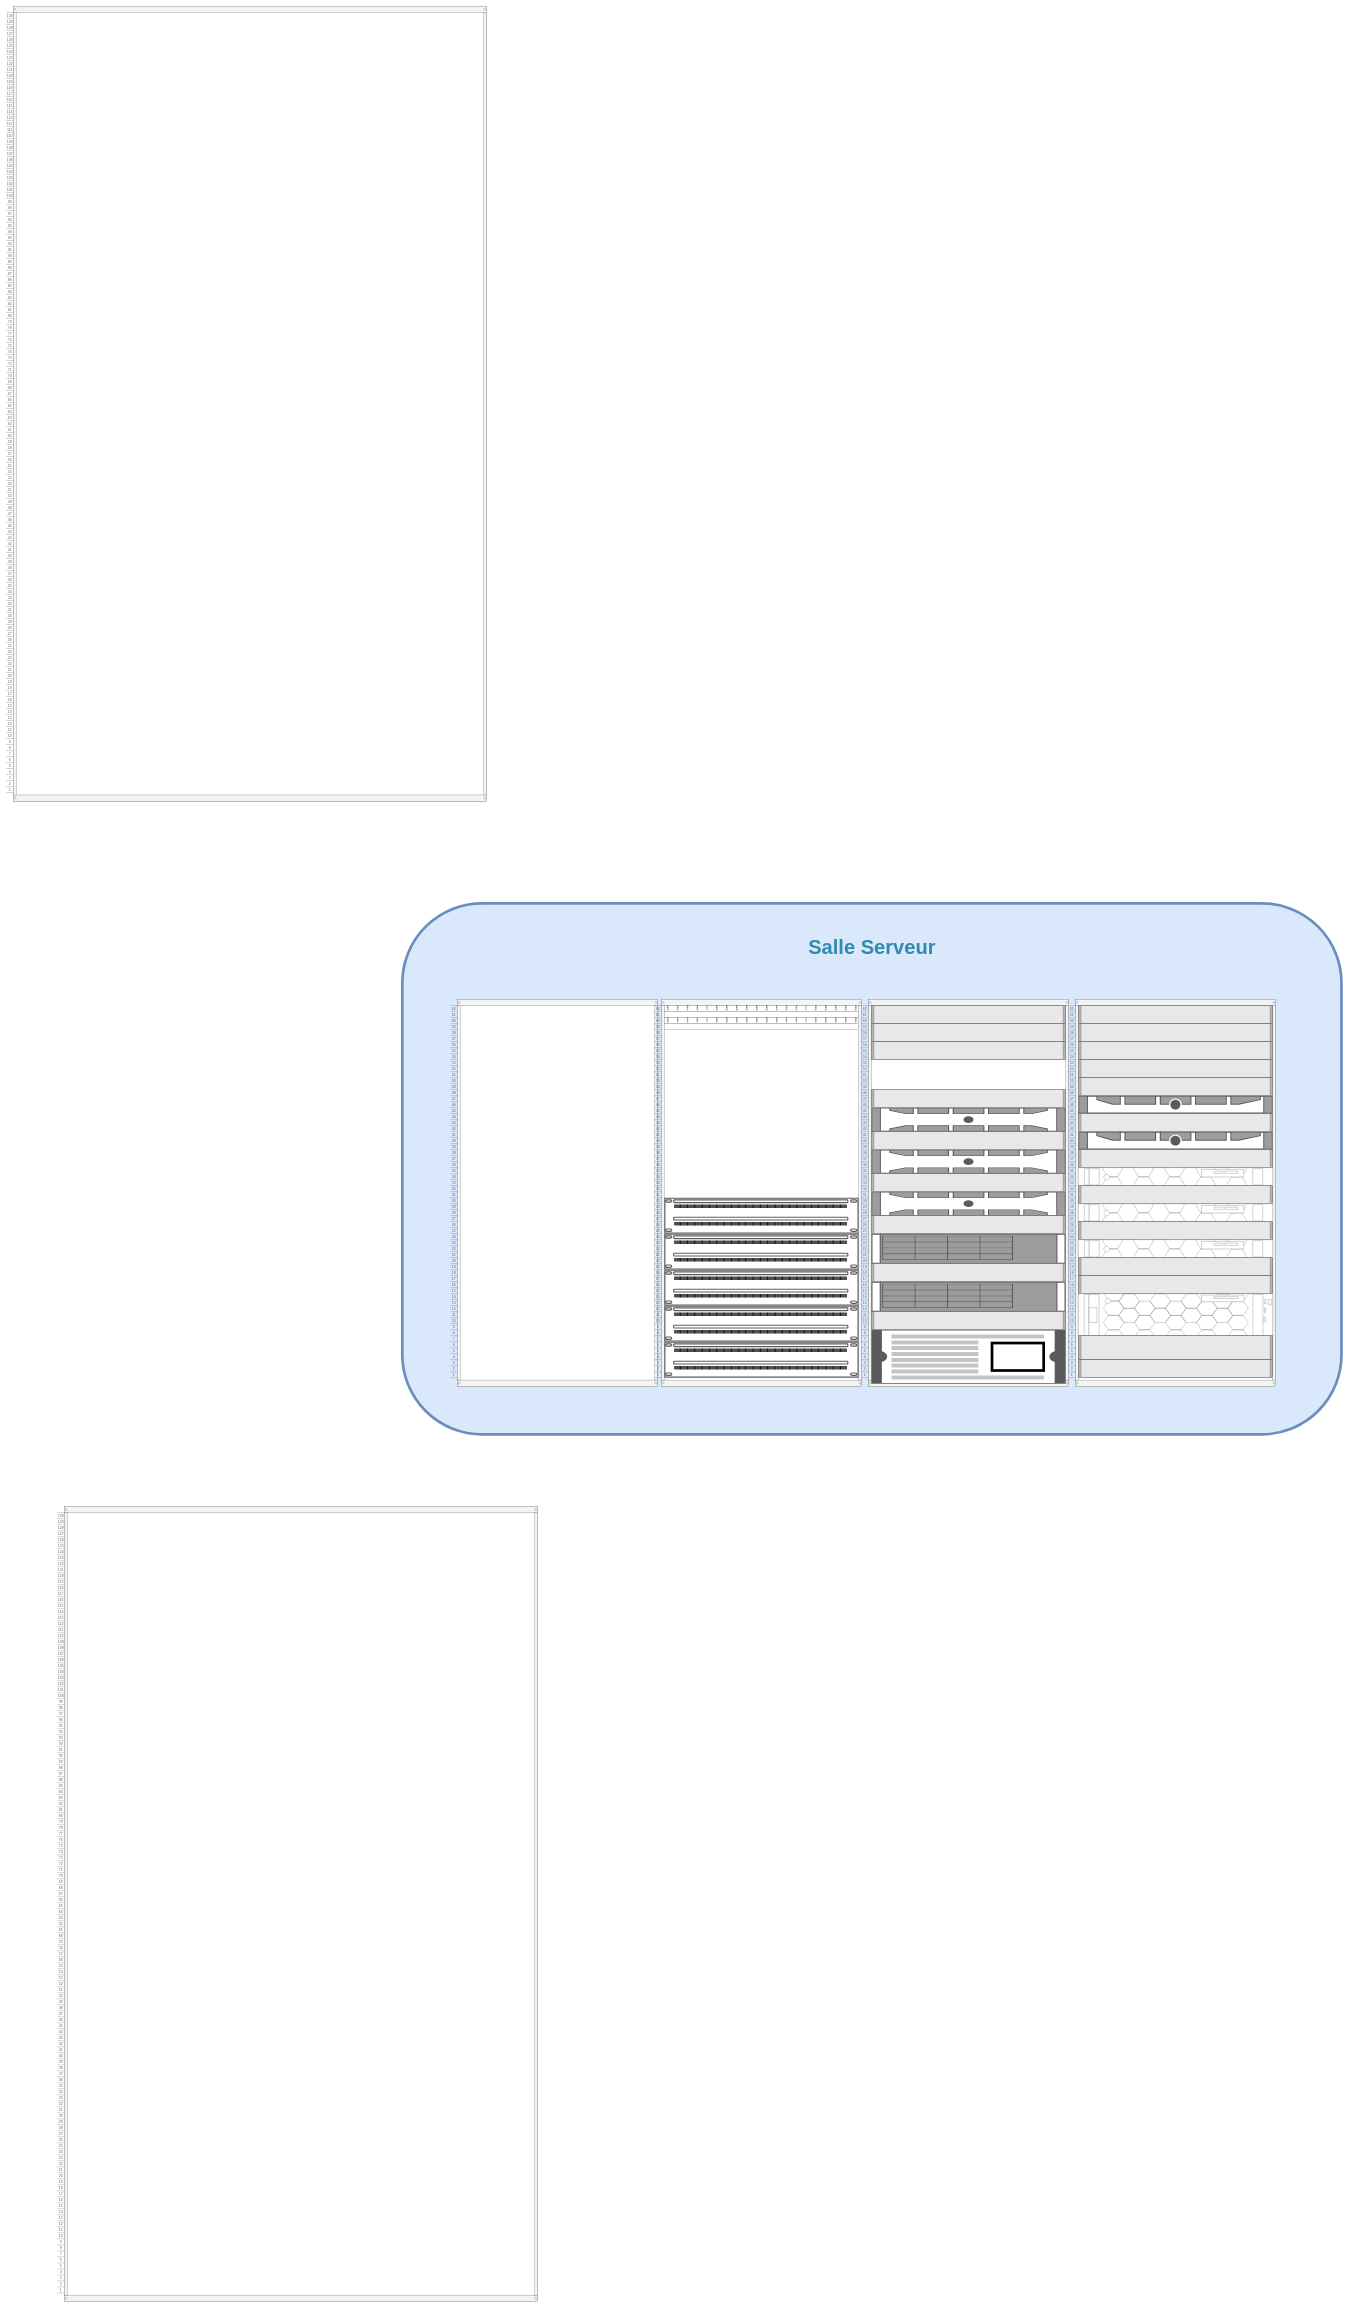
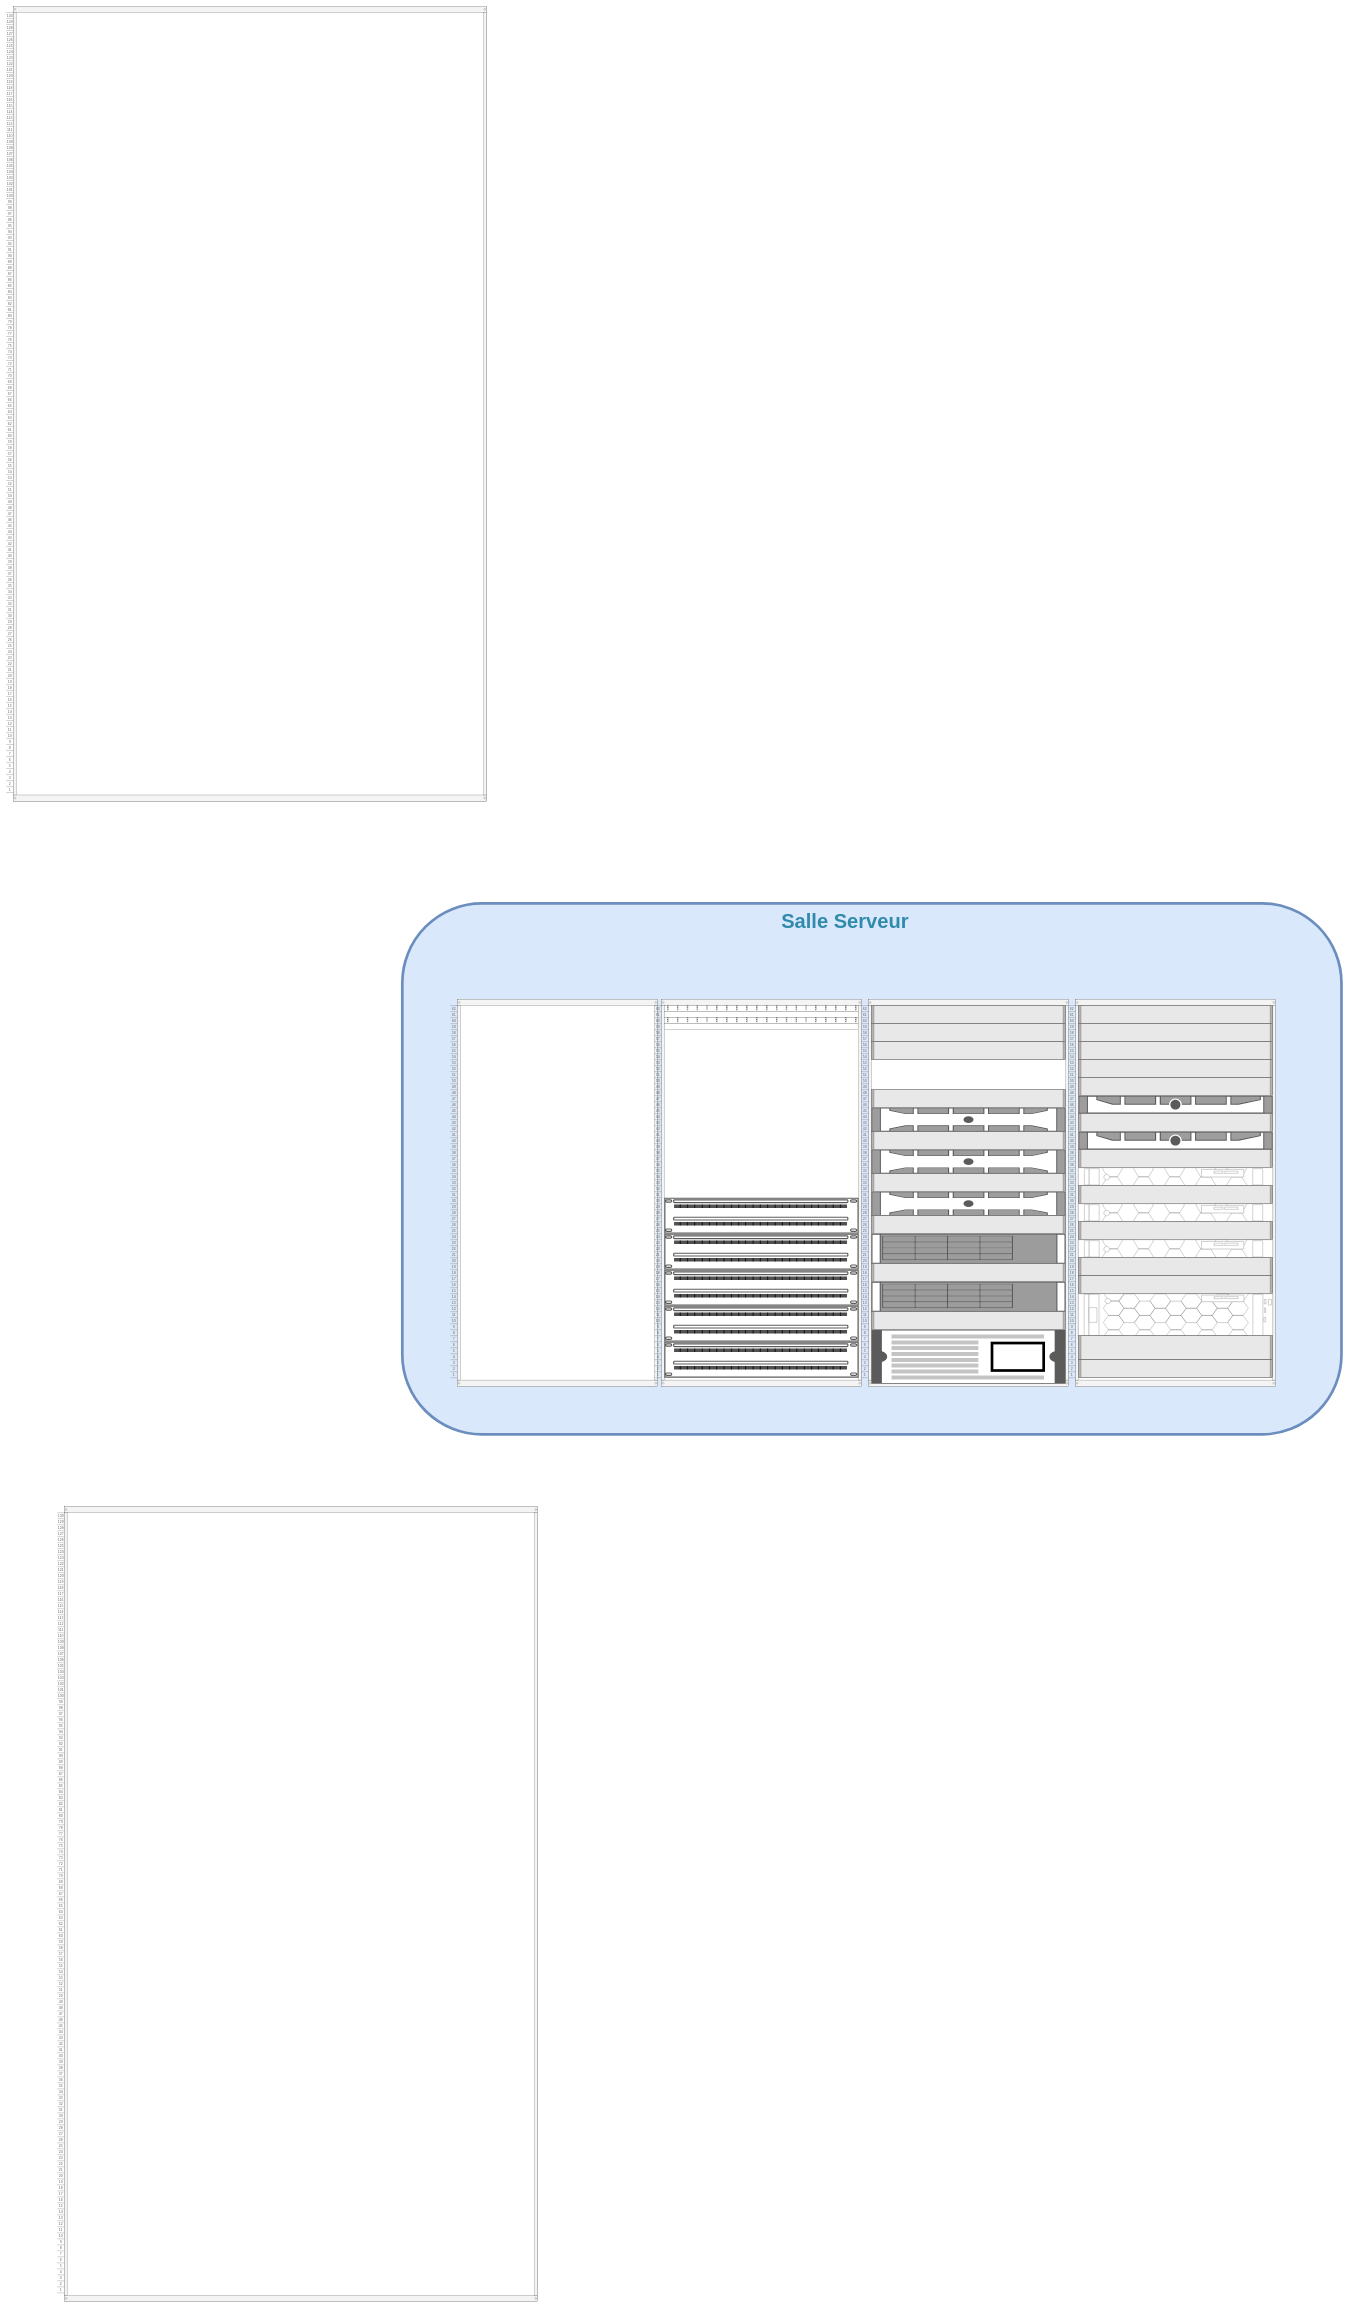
node "Salle Serveur": moved (872, 947) -> (845, 921)
